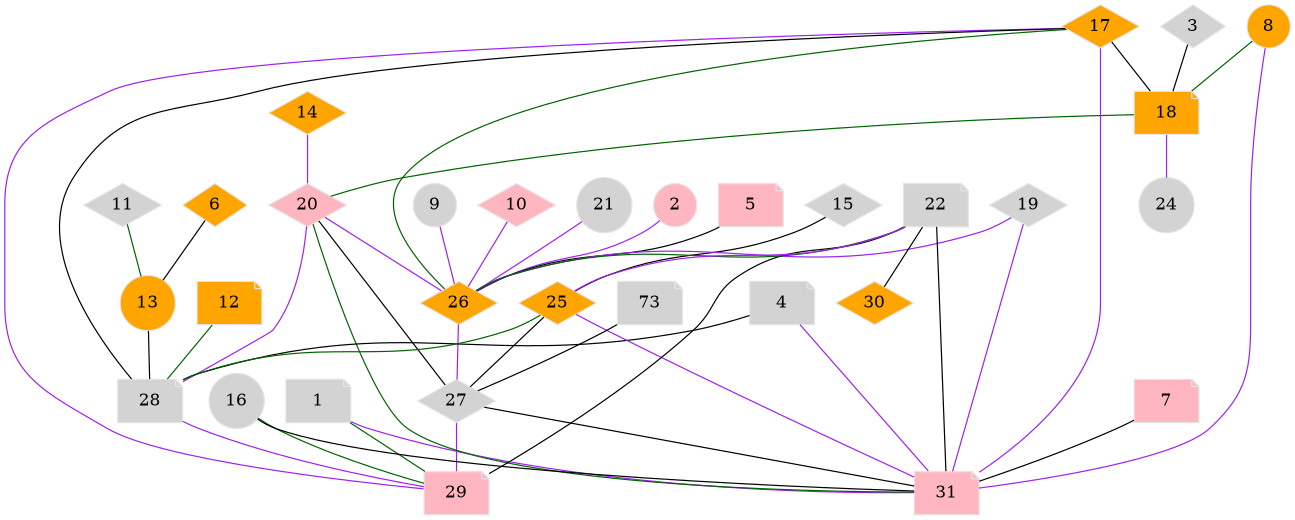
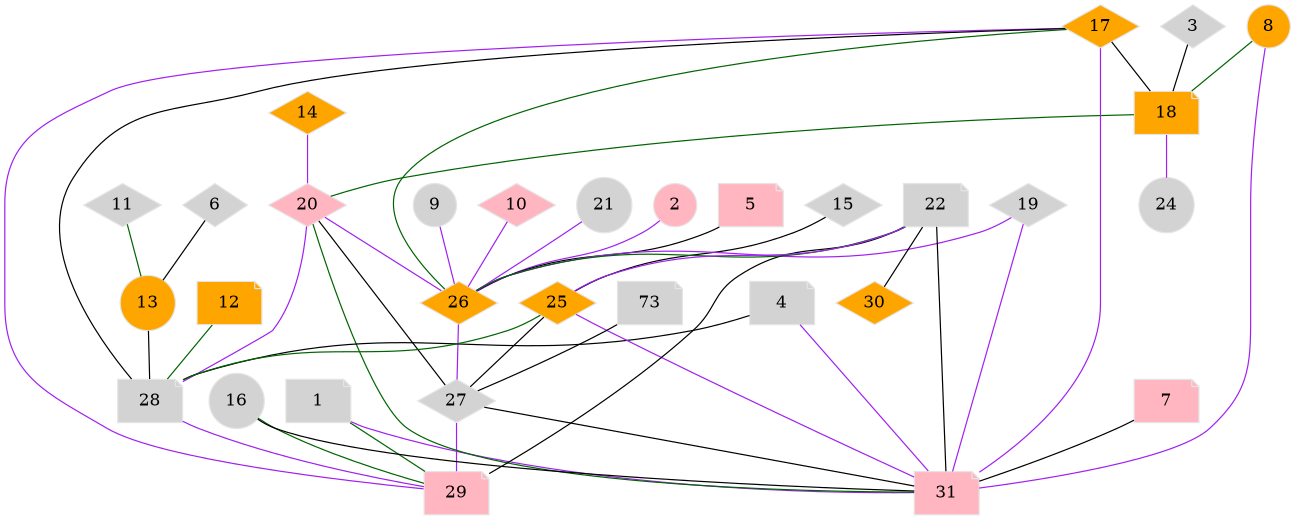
node "6": fillcolor orange -> lightgrey
